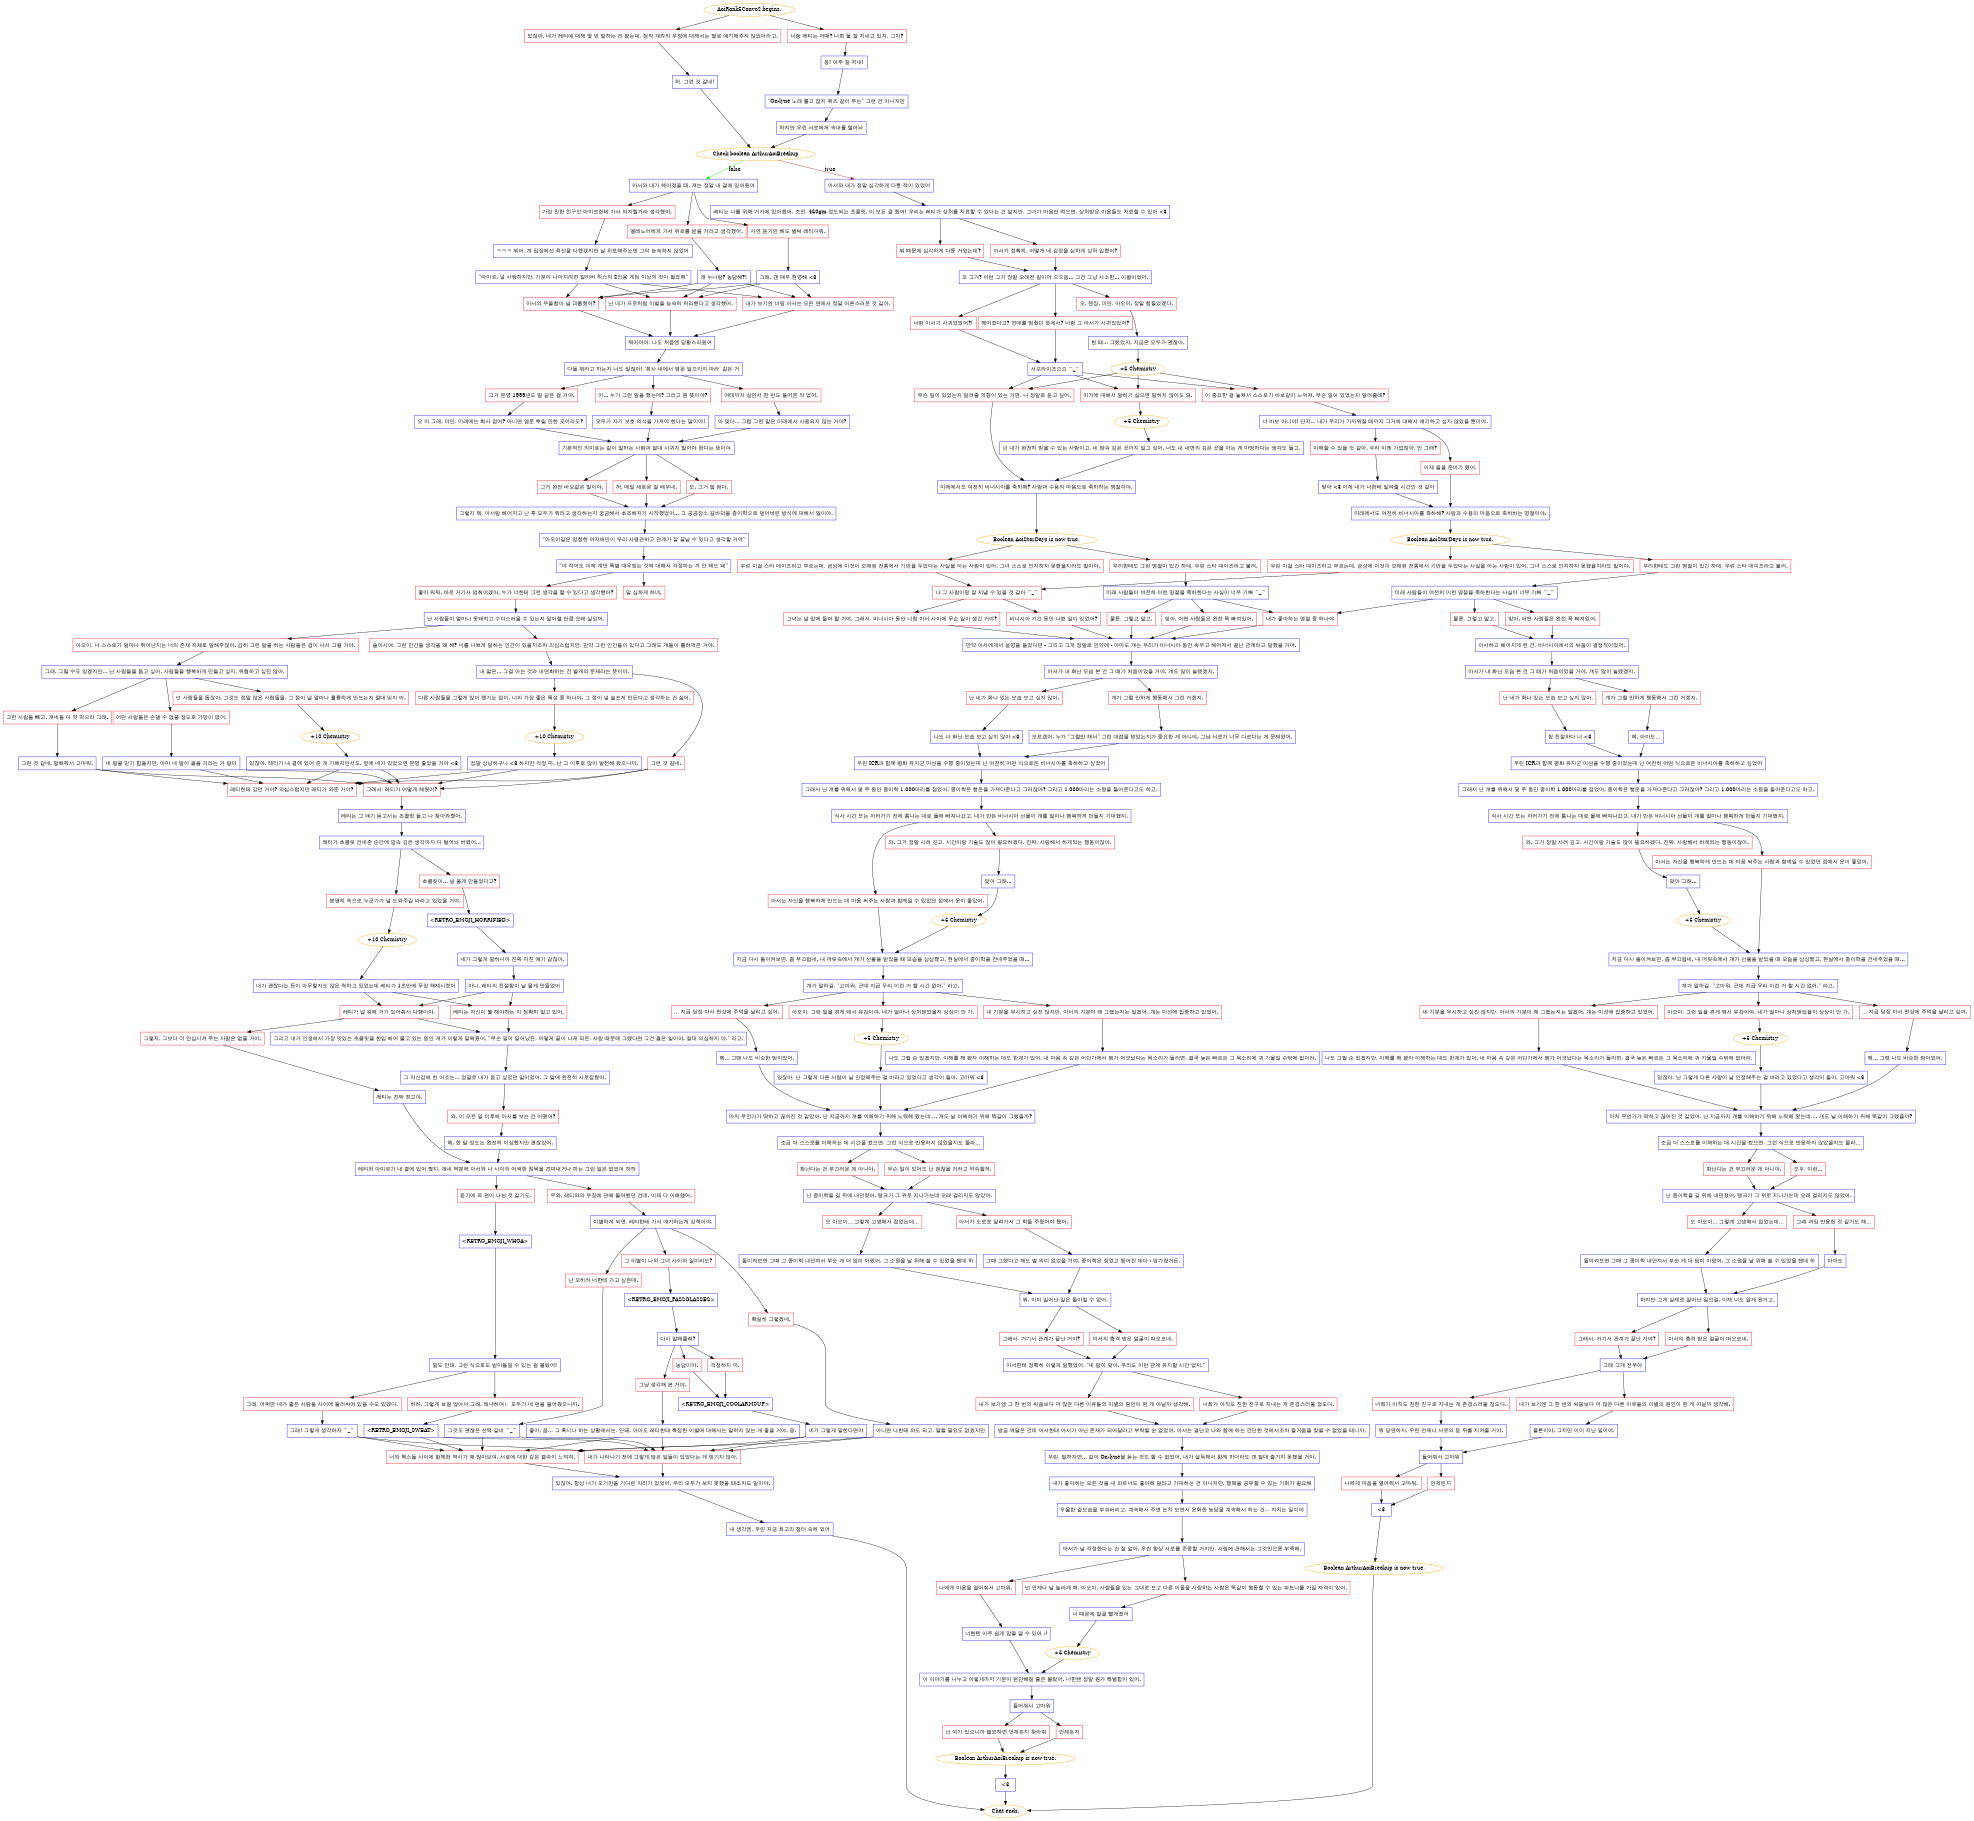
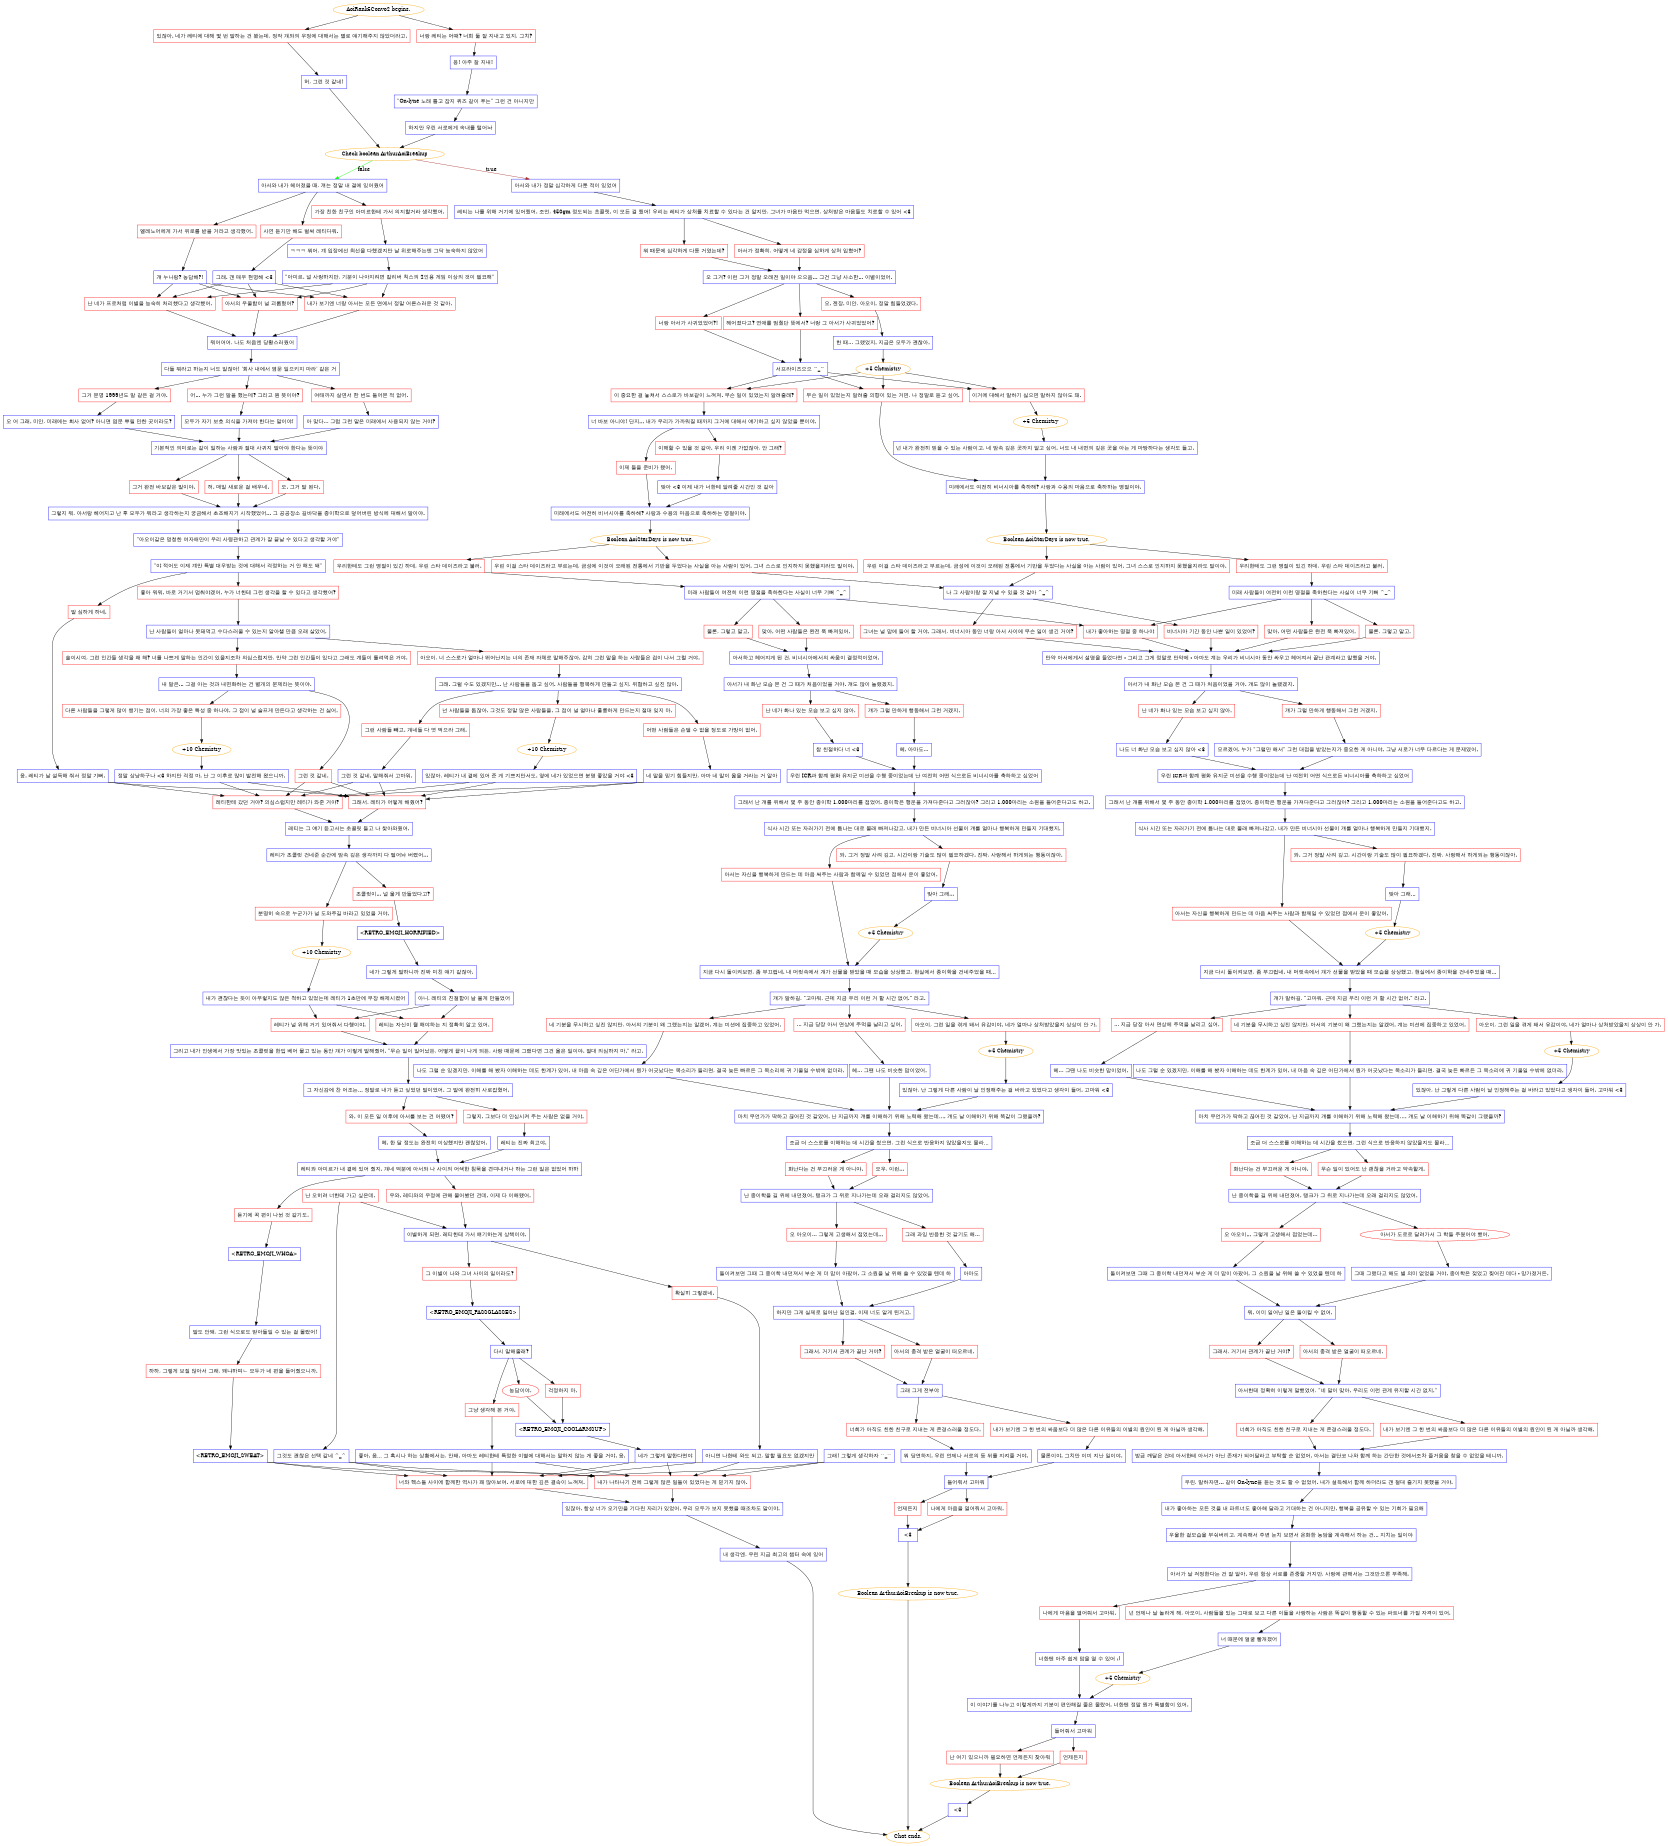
node "나 그 사람이랑 잘 지낼 수 있을 것 같아 ^_^": color red -> blue
node "응. 레티가 날 설득해 줘서 정말 기뻐.": added
edge "레티한테 갔던 거야? 의심스럽지만 레티가 와준 거야?" -> "레티는 그 얘기 듣고서는 초콜릿 들고 나 찾아와줬어.": added
edge "레티가 널 위해 거기 있어줘서 다행이야." -> "그렇지. 그보다 더 안심시켜 주는 사람은 없을 거야.": now "그 자신감에 찬 어조는... 정말로 내가 듣고 싶었던 말이었어. 그 말에 완전히 사로잡혔어." -> "그렇지. 그보다 더 안심시켜 주는 사람은 없을 거야."
node "아서가 도로로 달려가서 그 학들 주웠어야 했어.": shape box -> ellipse
edge "이별하게 되면, 레티한테 가서 얘기하는게 상책이야." -> "난 오히려 너한테 가고 싶은데.": reversed
node "농담이야.": shape box -> ellipse
node "그래, 어쩌면 네가 좋은 사람들 사이에 둘러싸여 있을 수도 있겠다.": removed
